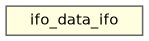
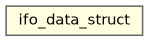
node "ifo_data_ifo": label "ifo_data_ifo" -> "ifo_data_struct"
